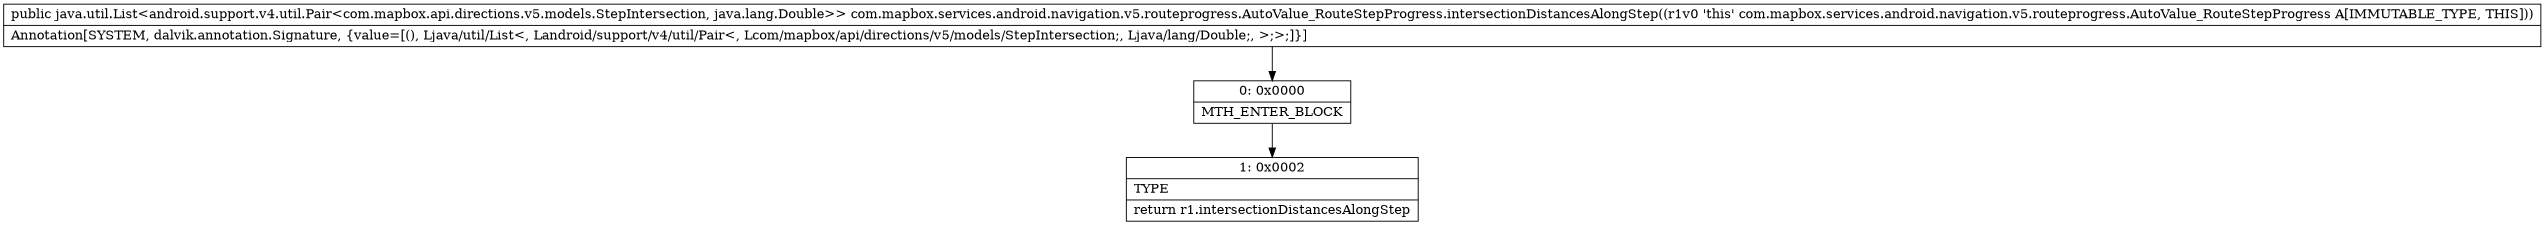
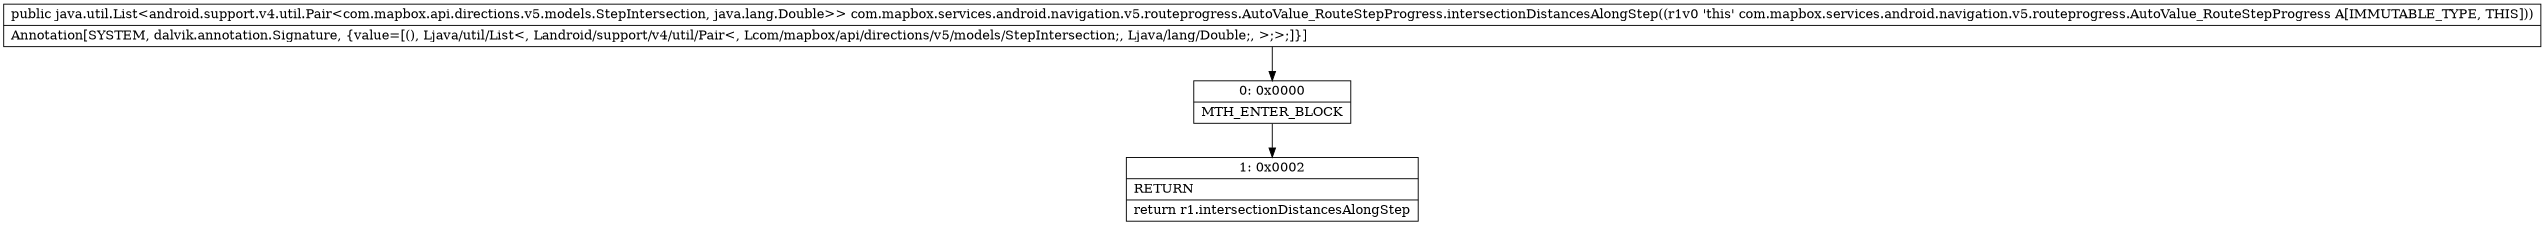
node "1: 0x0002": text "TYPE" -> "RETURN"
